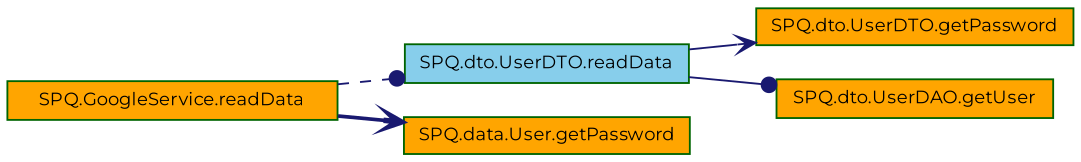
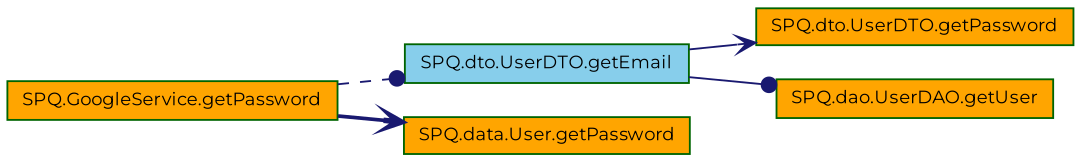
node "SPQ.dto.UserDTO.readData": label "SPQ.dto.UserDTO.readData" -> "SPQ.dto.UserDTO.getEmail"
node "SPQ.dto.UserDAO.getUser": label "SPQ.dto.UserDAO.getUser" -> "SPQ.dao.UserDAO.getUser"
node "SPQ.GoogleService.readData": label "SPQ.GoogleService.readData" -> "SPQ.GoogleService.getPassword"
